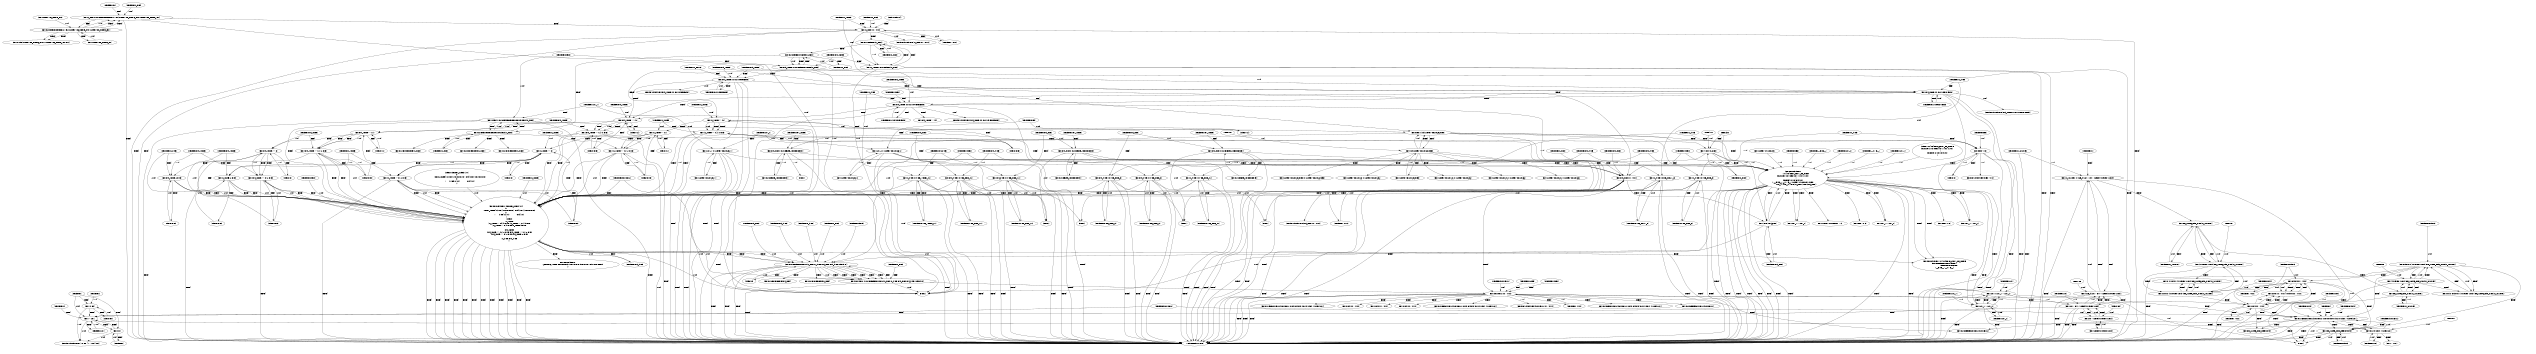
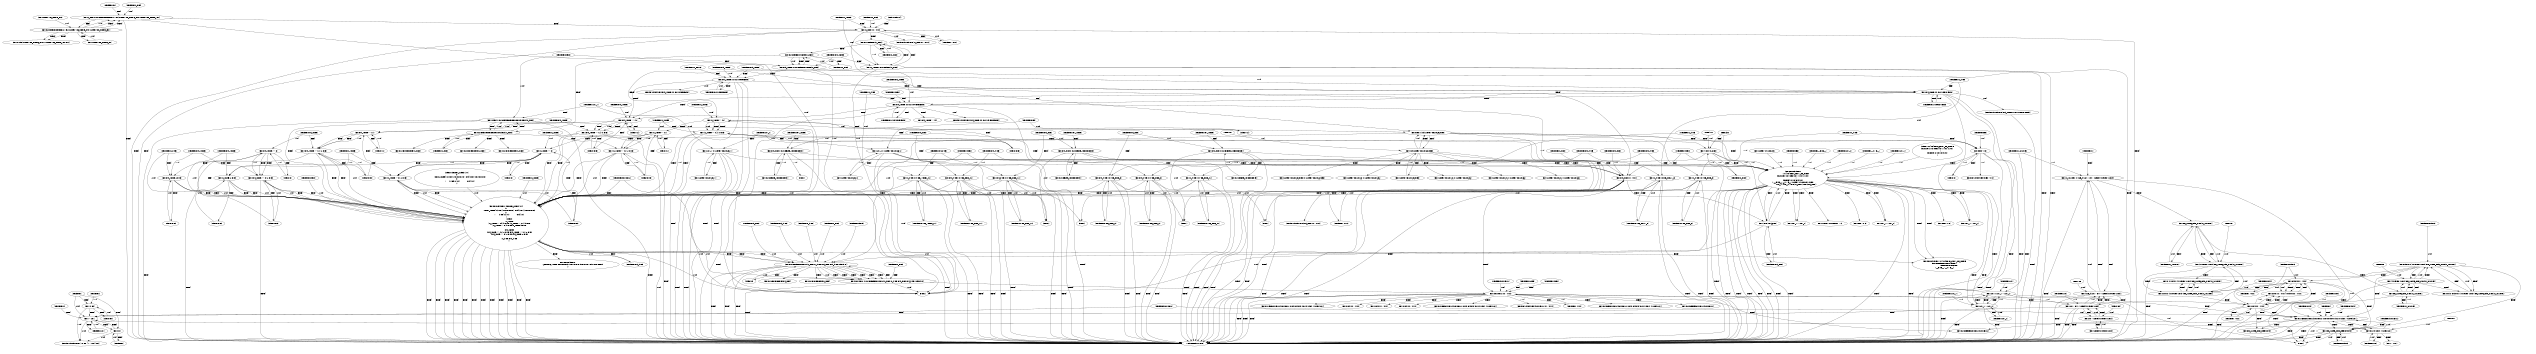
edge "(Call,out_space >> 16)" -> "(Call,out_space >> 8)": removed, label "DDG:"
edge "(Identifier,TYPE_YCbCr_16)" -> "(Call,in_type = TYPE_YCbCr_16)": label "DDG: " -> "AST: "
edge "(Call,(in_space >> 8) & 0xff)" -> "(MethodReturn,void)": now "(ControlStructure,if (out_space == cmsSigGrayData))" -> "(MethodReturn,void)"
